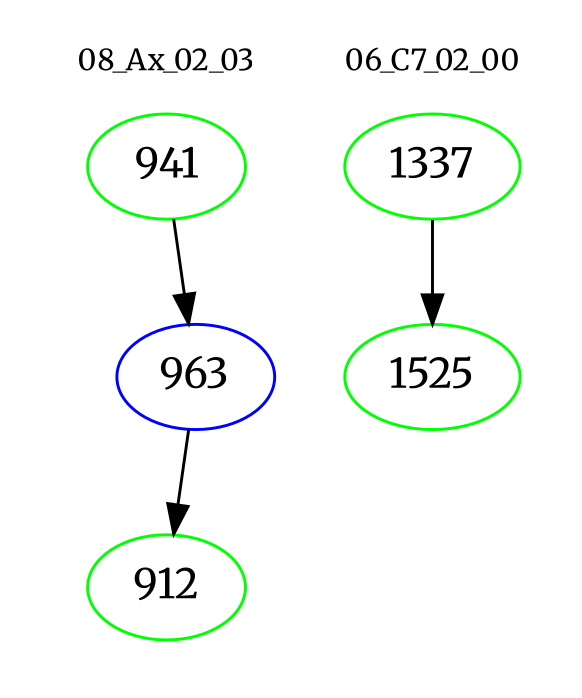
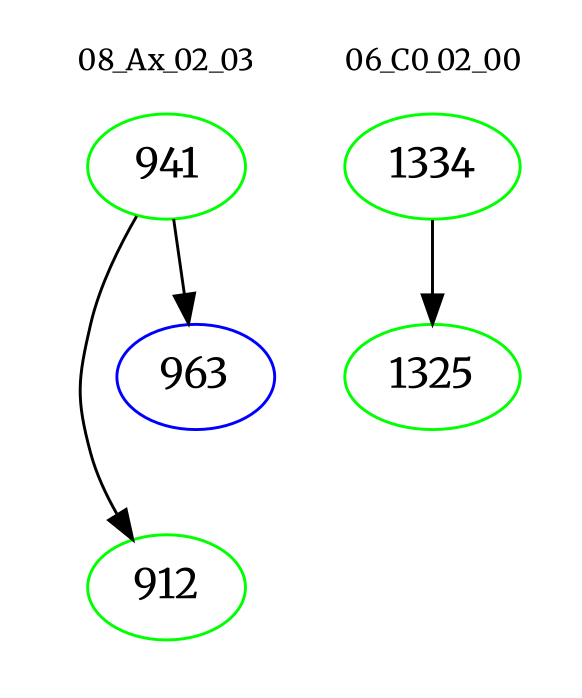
cluster "06_C7_02_00": label "06_C7_02_00" -> "06_C0_02_00"
node "1337": label "1337" -> "1334"
node "1525": label "1525" -> "1325"
edge "963" -> "912": now "941" -> "912"
